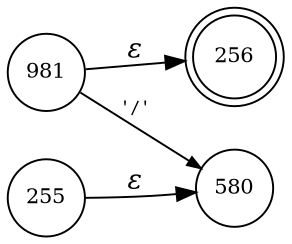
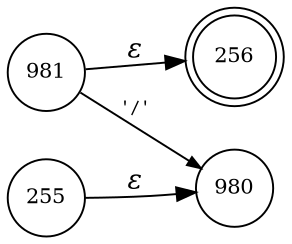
node "580": label "580" -> "980"
